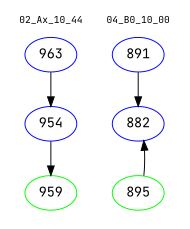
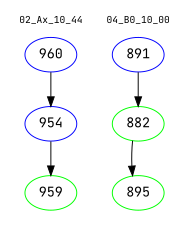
node "963": label "963" -> "960"
node "882": color blue -> green
edge "895" -> "882": reversed
